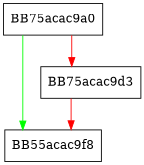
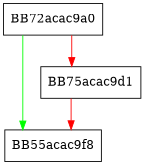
node "BB75acac9a0": label "BB75acac9a0" -> "BB72acac9a0"
node "BB75acac9d3": label "BB75acac9d3" -> "BB75acac9d1"
